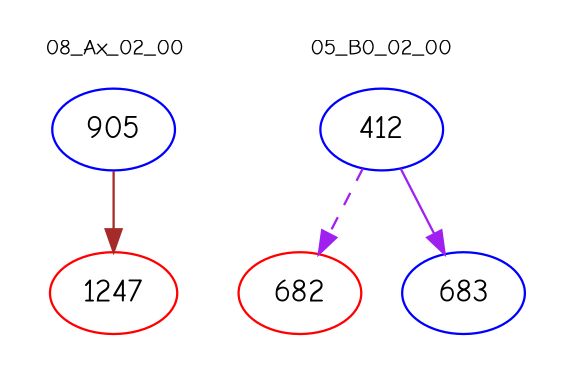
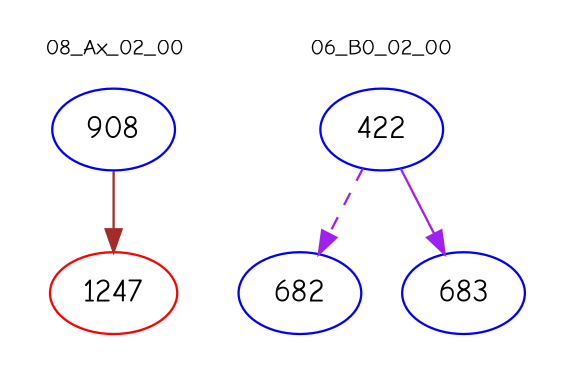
cluster "05_B0_02_00": label "05_B0_02_00" -> "06_B0_02_00"
node "905": label "905" -> "908"
node "412": label "412" -> "422"
node "682": color red -> blue
